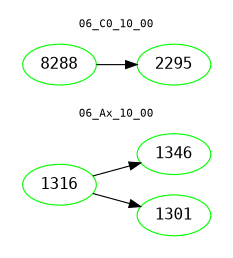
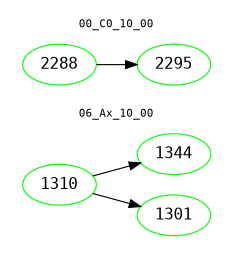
cluster "06_C0_10_00": label "06_C0_10_00" -> "00_C0_10_00"
node "8288": label "8288" -> "2288"
node "1346": label "1346" -> "1344"
node "1316": label "1316" -> "1310"
